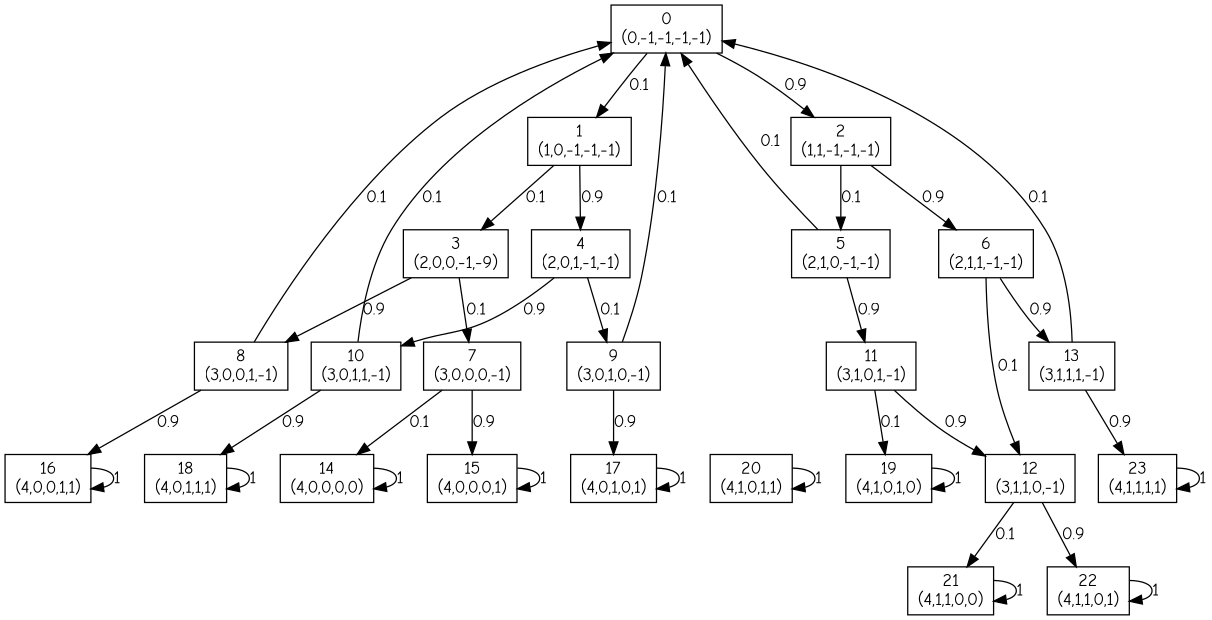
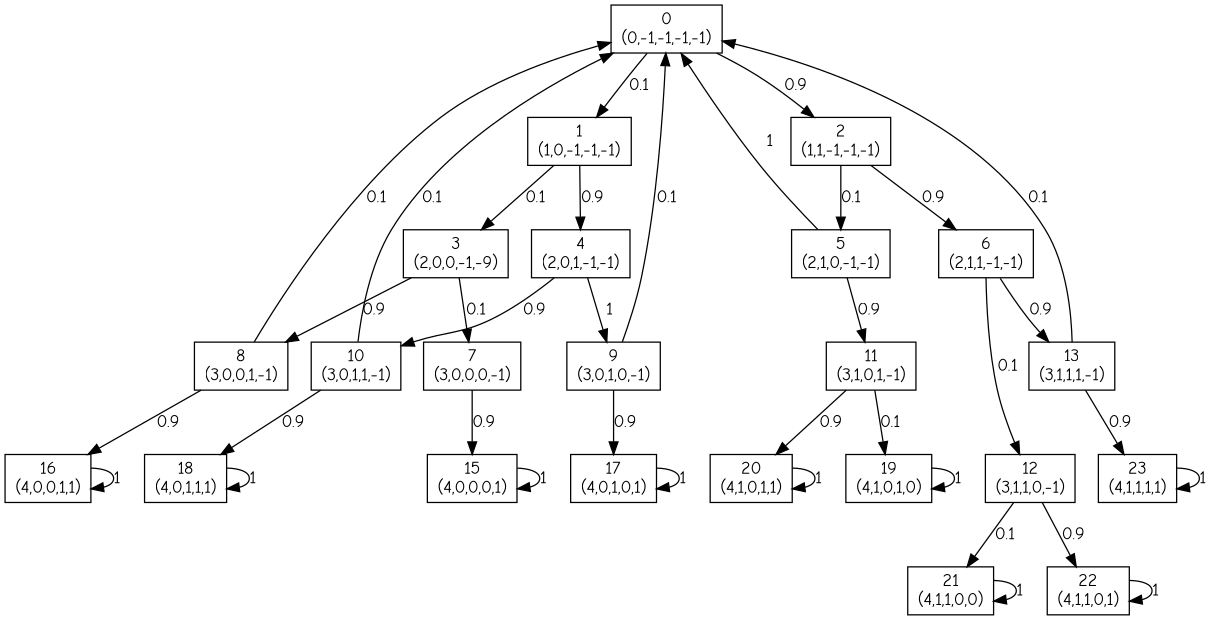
edge "5 (2,1,0,-1,-1)" -> "0 (0,-1,-1,-1,-1)": label "0.1" -> "1"
edge "4 (2,0,1,-1,-1)" -> "9 (3,0,1,0,-1)": label "0.1" -> "1"
edge "11 (3,1,0,1,-1)" -> "12 (3,1,1,0,-1)": now "11 (3,1,0,1,-1)" -> "20 (4,1,0,1,1)"
node "14 (4,0,0,0,0)": removed
